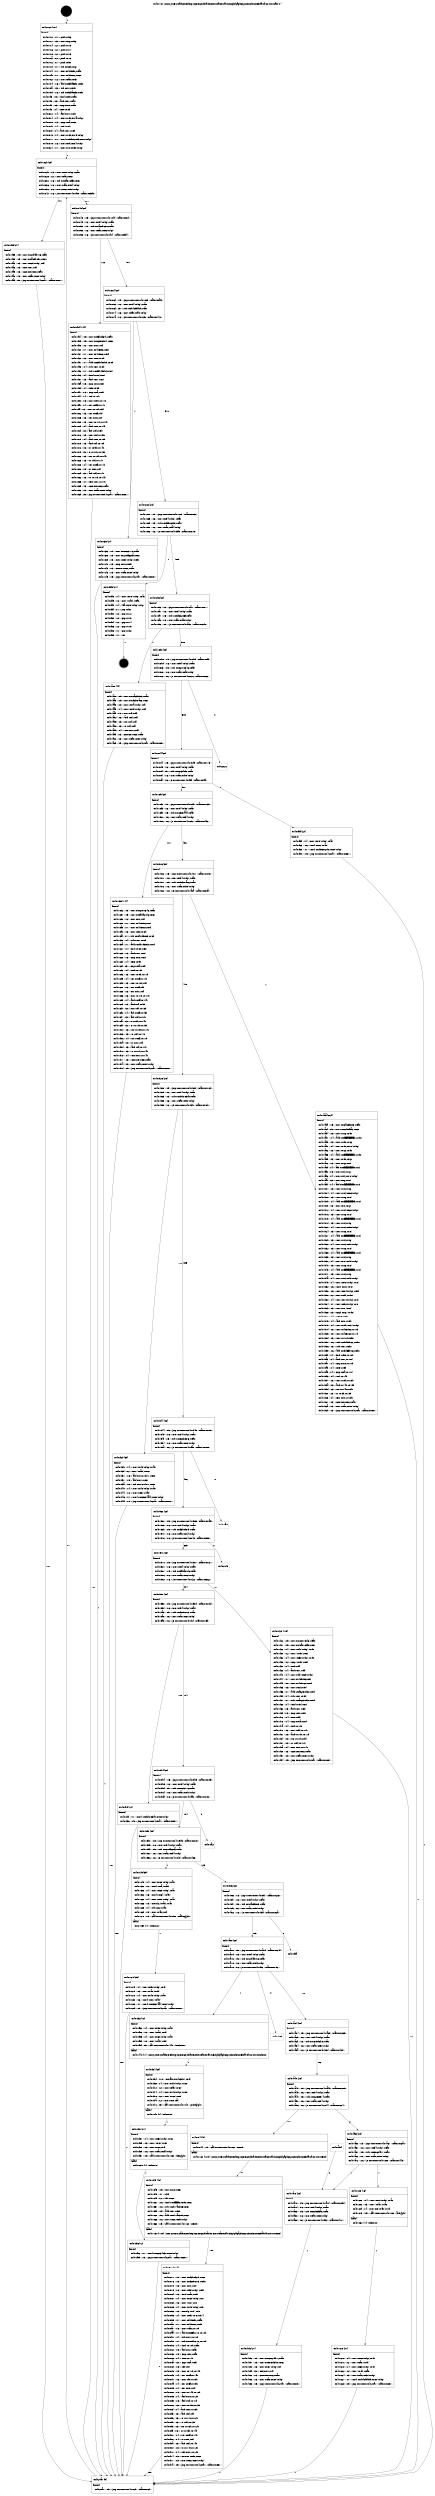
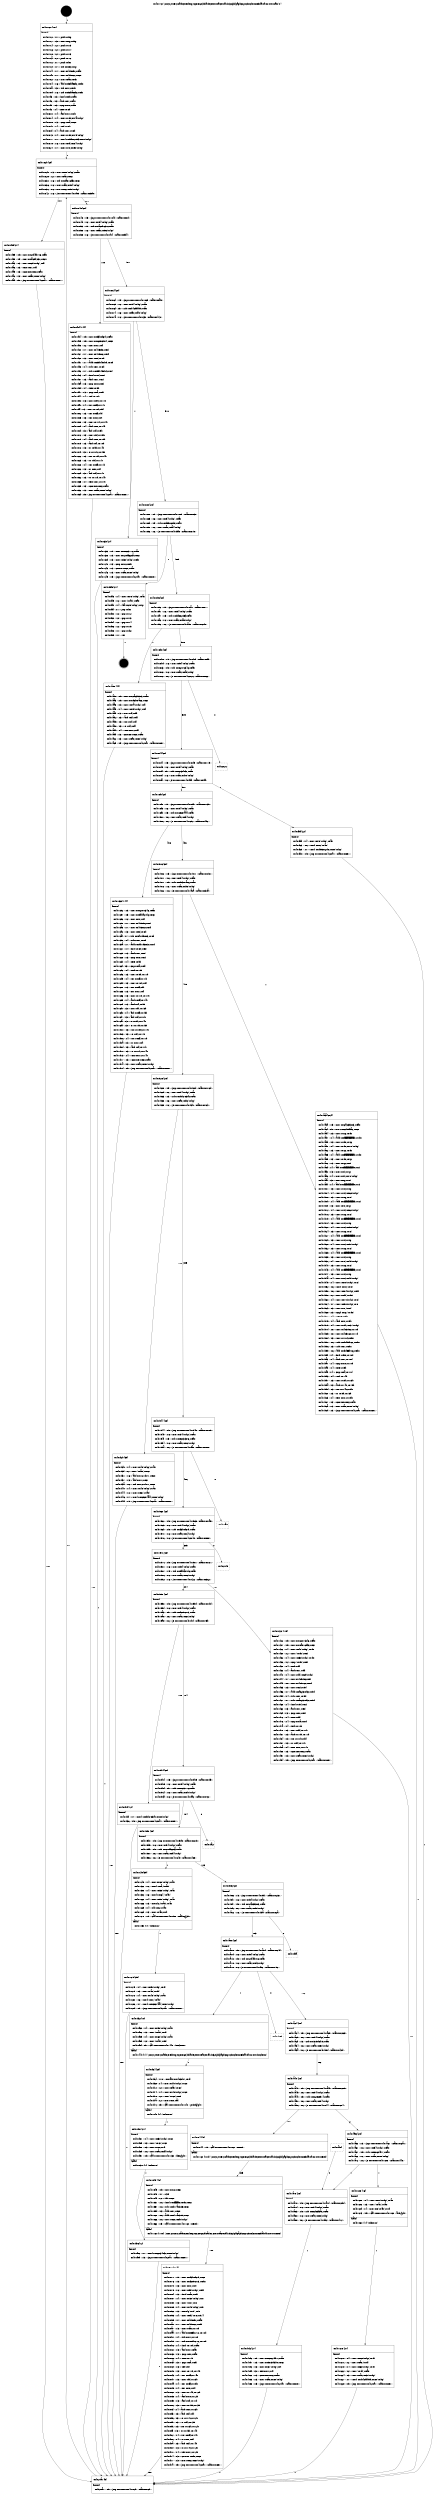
edge "0x4018f0 [28]" -> "0x401c92 [144]": label " 101" -> " 406"
edge "0x401e44 [5]" -> "0x401e49 [40]": label " 100" -> " 305"
